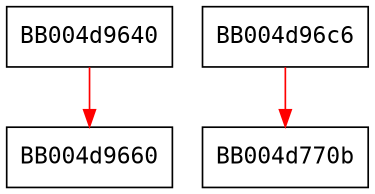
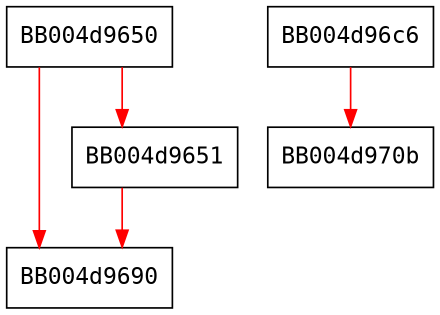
node "BB004d9640": label "BB004d9640" -> "BB004d9650"
node "BB004d9660": label "BB004d9660" -> "BB004d9690"
node "BB004d9651": added
node "BB004d770b": label "BB004d770b" -> "BB004d970b"
